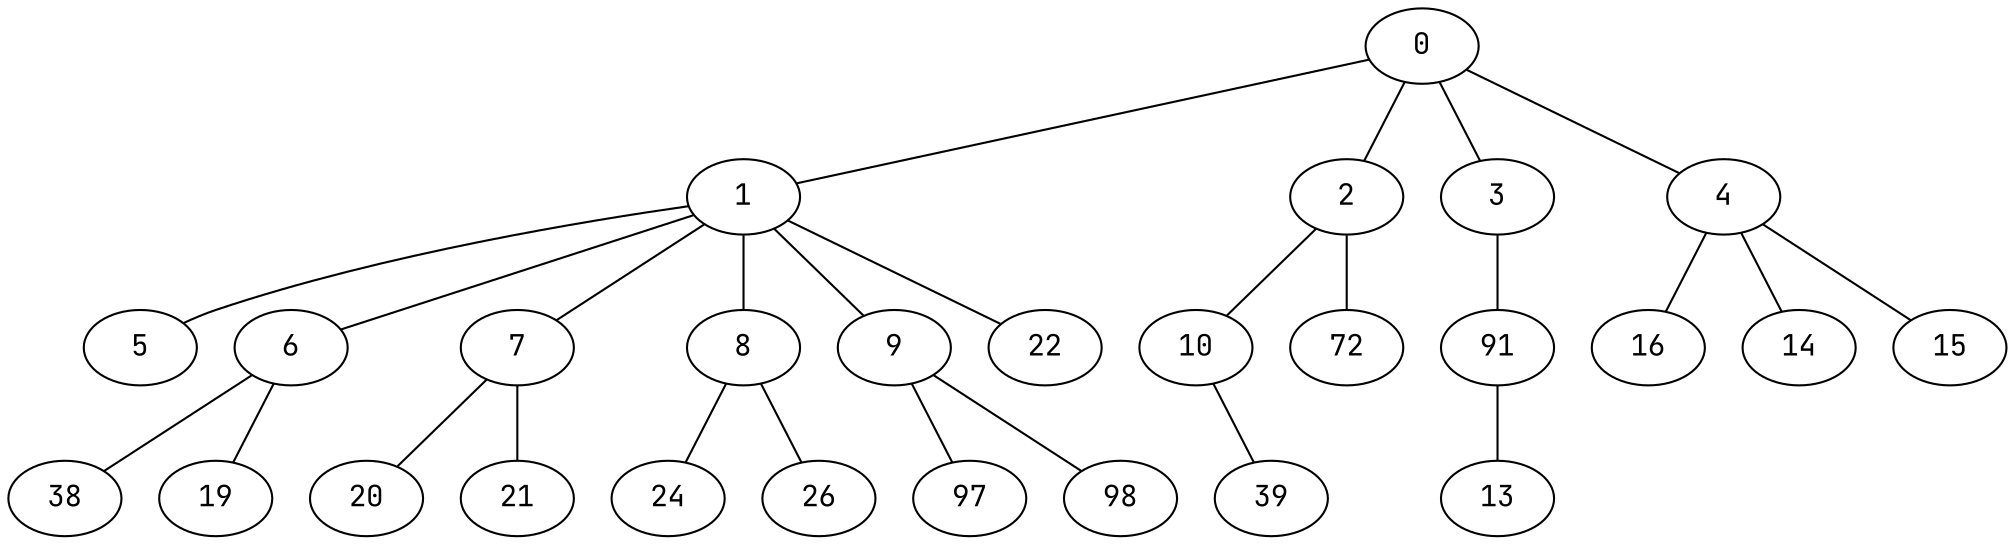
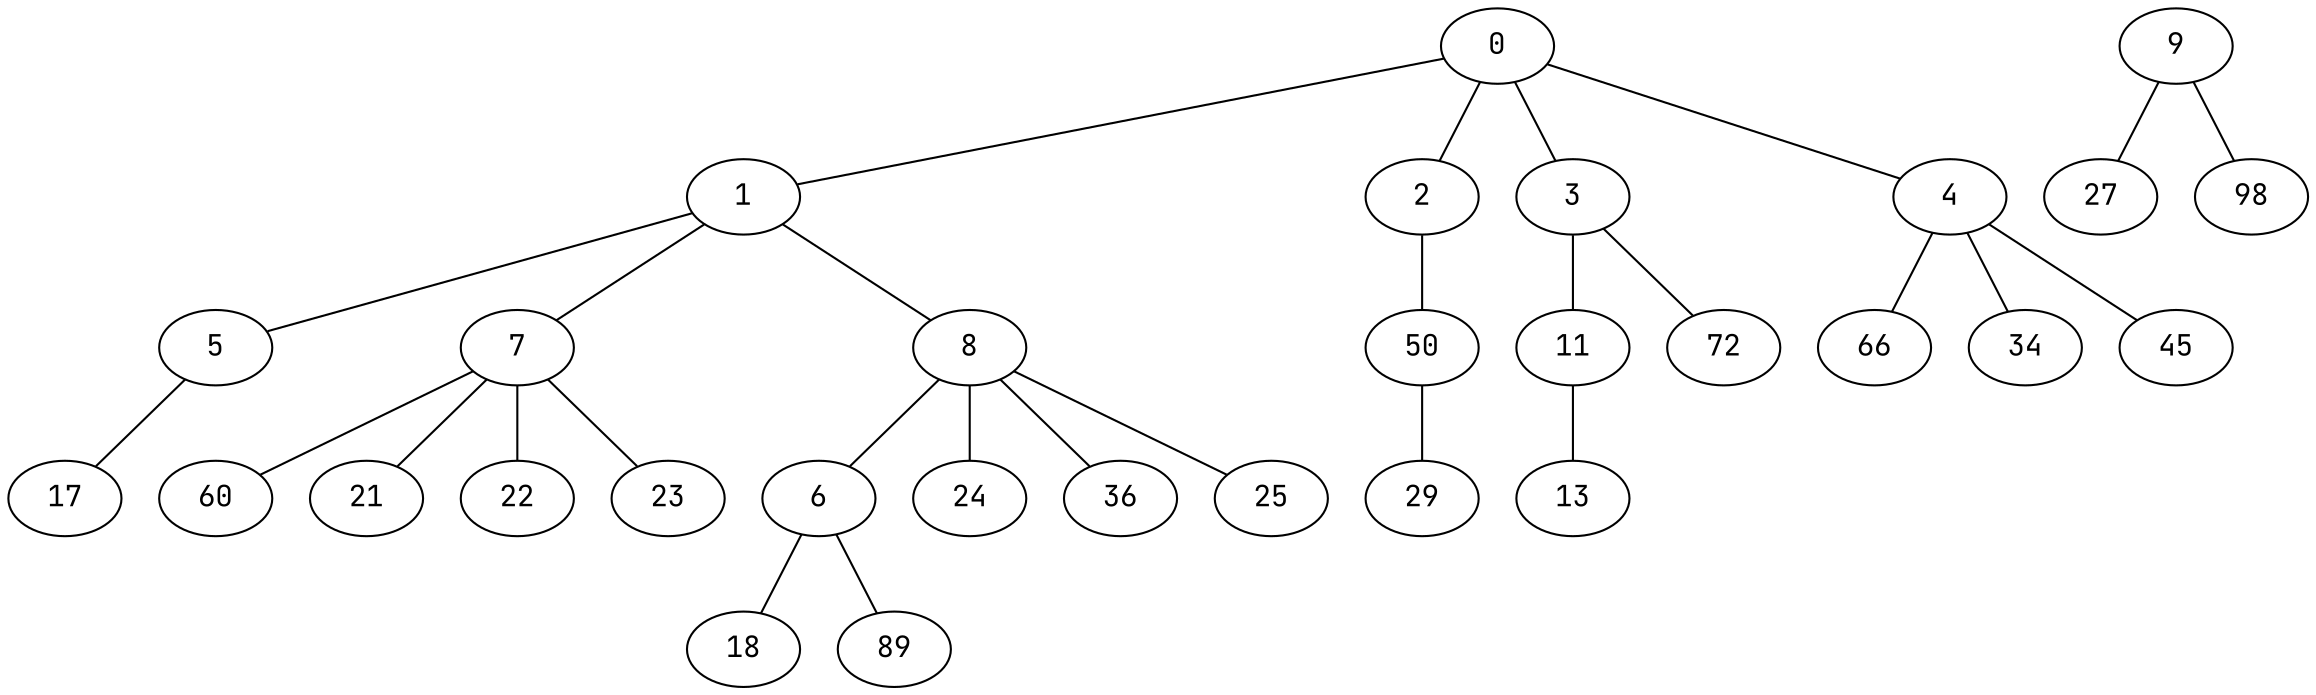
edge "1" -- "6": now "8" -- "6"
edge "1" -- "9": removed
edge "1" -- "22": now "7" -- "22"
edge "2" -- "72": now "3" -- "72"
node "10": label "10" -> "50"
node "91": label "91" -> "11"
node "16": label "16" -> "66"
node "14": label "14" -> "34"
node "15": label "15" -> "45"
node "38": label "38" -> "18"
node "17": added
node "19": label "19" -> "89"
node "20": label "20" -> "60"
node "23": added
node "26": label "26" -> "36"
node "97": label "97" -> "27"
node "25": added
node "39": label "39" -> "29"
